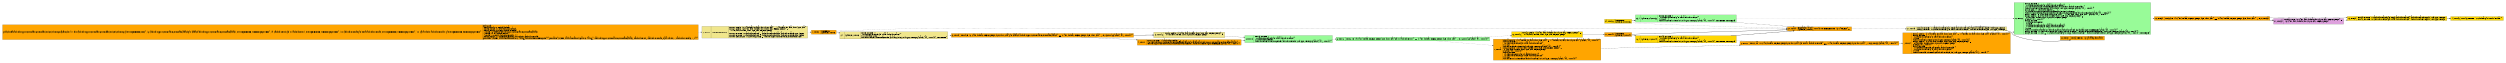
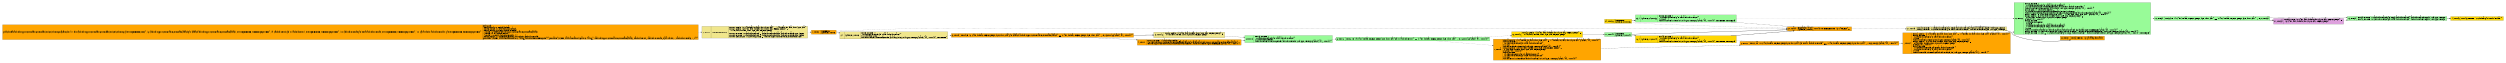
node "12: 0x003d": fillcolor orange -> palegreen
node "13: 0x003f": fillcolor gold -> palegreen
node "17: 0x0049": fillcolor orange -> palegreen
